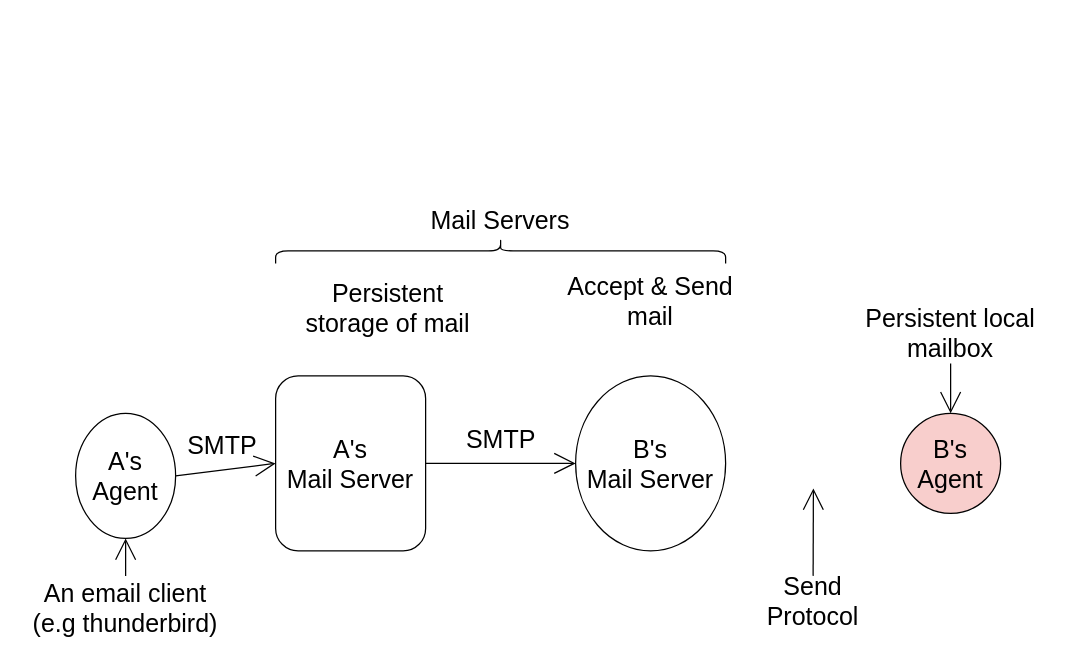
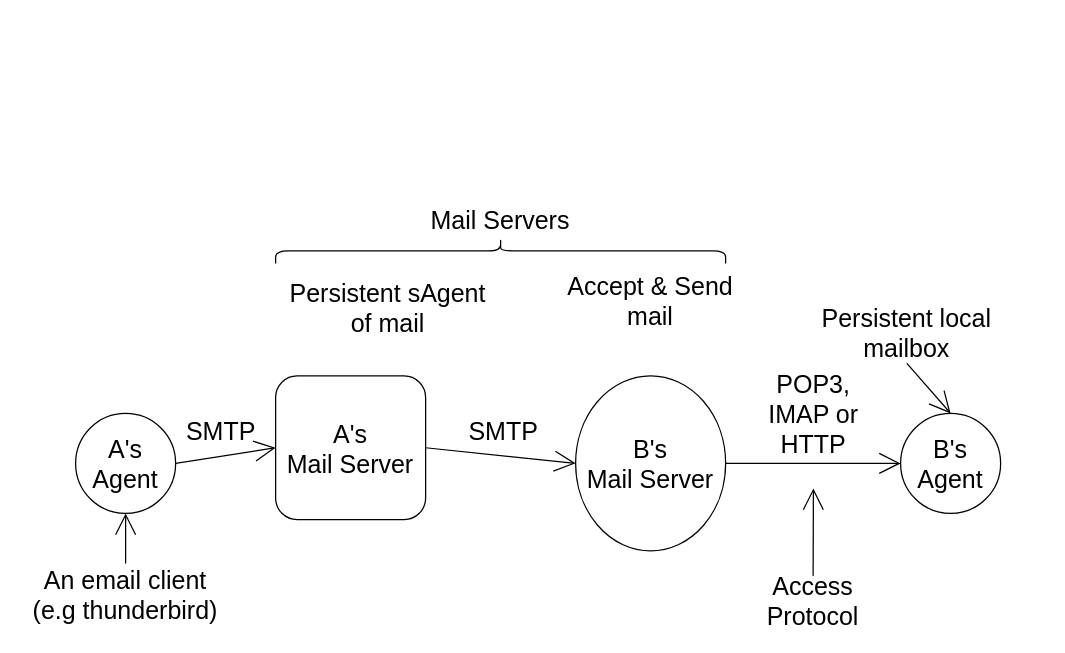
node "Persistent storage of mail": label "Persistent storage of mail" -> "Persistent sAgent of mail"
node "Persistent local mailbox": moved (951, 332) -> (907, 332)
node "A'sMail Server": size 150x175 -> 150x144
edge "B'sMail Server" -> "B'sAgent": added, label "POP3, IMAP or HTTP"
node "B'sAgent": fillcolor #f8cecc -> #ffffff
node "A's Agent": size 100x125 -> 100x100
node "Send Protocol": label "Send Protocol" -> "Access Protocol"
node "An email client (e.g thunderbird)": moved (126, 607) -> (126, 594)
